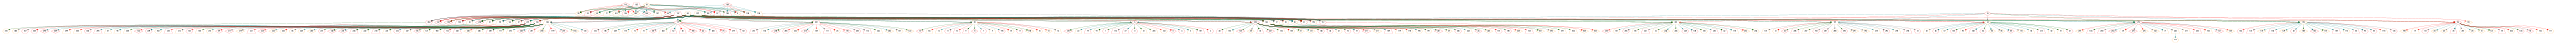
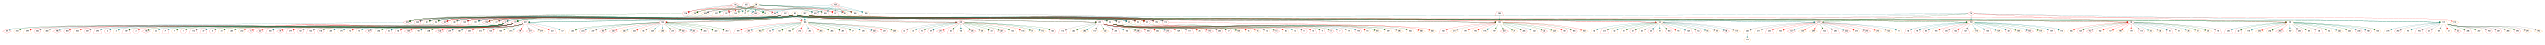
edge "142" -> "189": reversed
